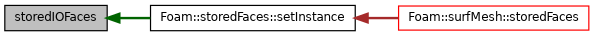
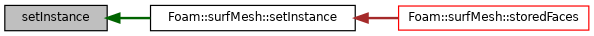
node "storedIOFaces": label "storedIOFaces" -> "setInstance"
node "Foam::storedFaces::setInstance": label "Foam::storedFaces::setInstance" -> "Foam::surfMesh::setInstance"
